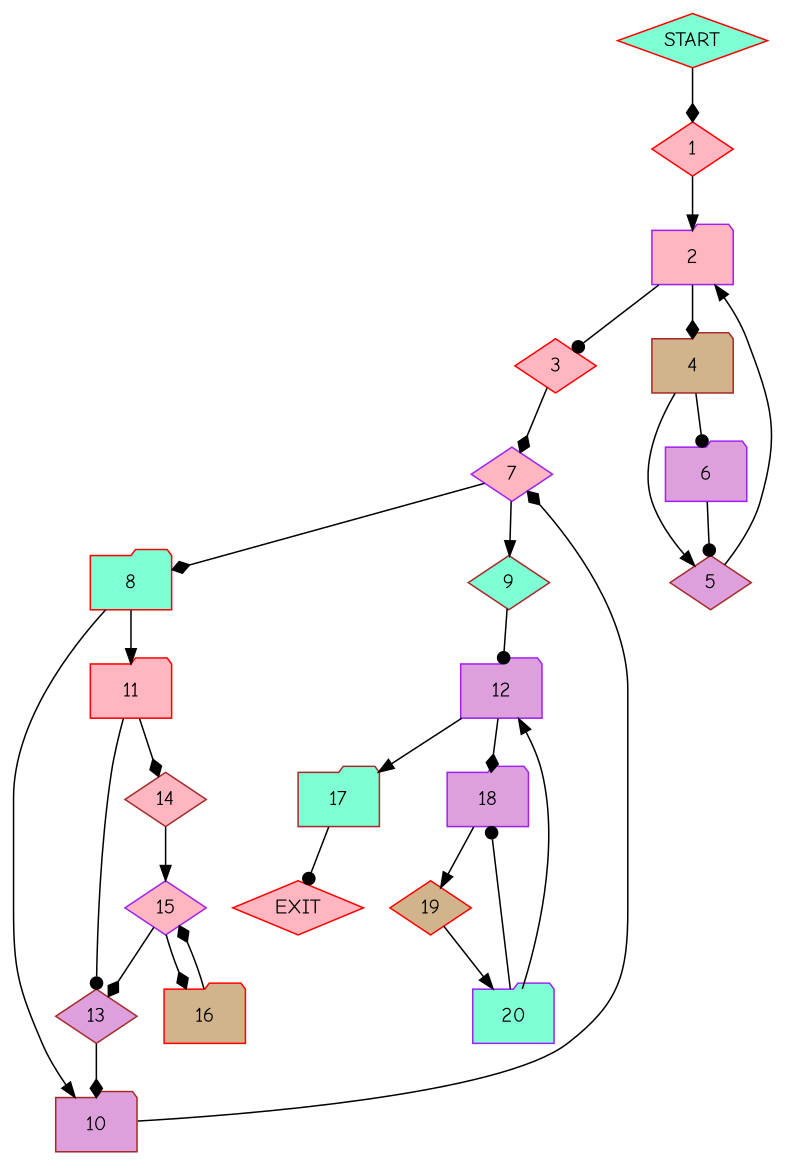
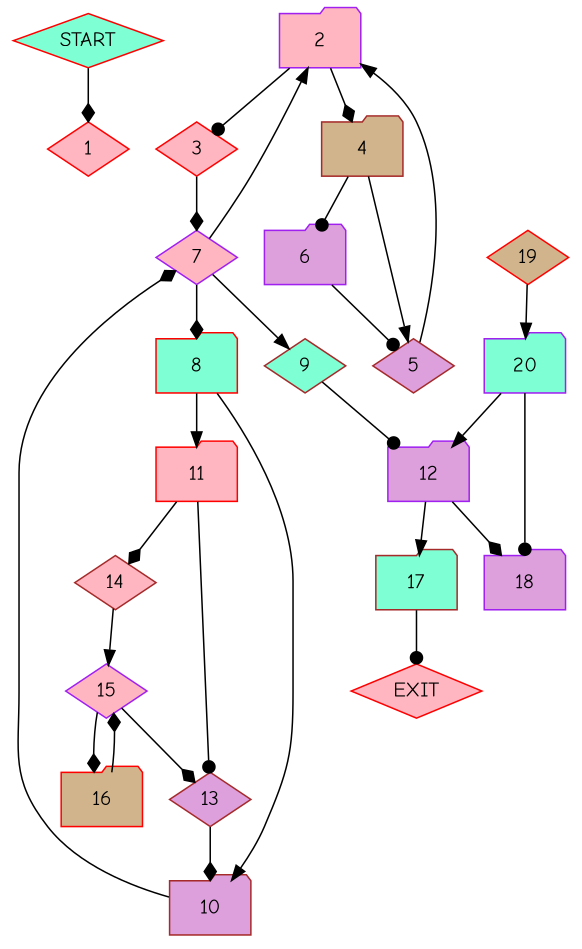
edge "1" -> "2": now "7" -> "2"
edge "18" -> "19": removed
